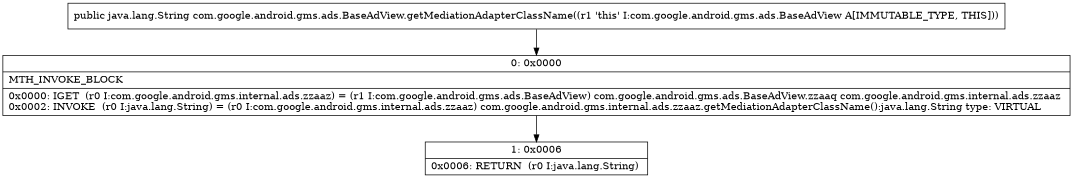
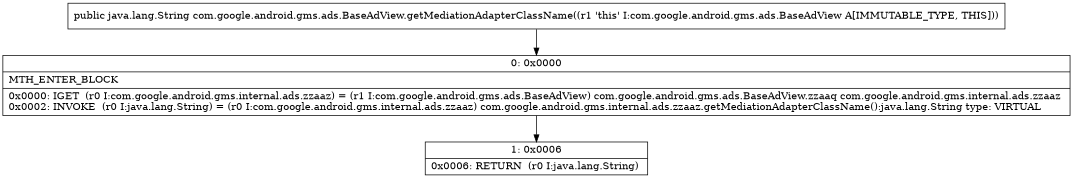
node "0: 0x0000": text "MTH_INVOKE_BLOCK" -> "MTH_ENTER_BLOCK"
